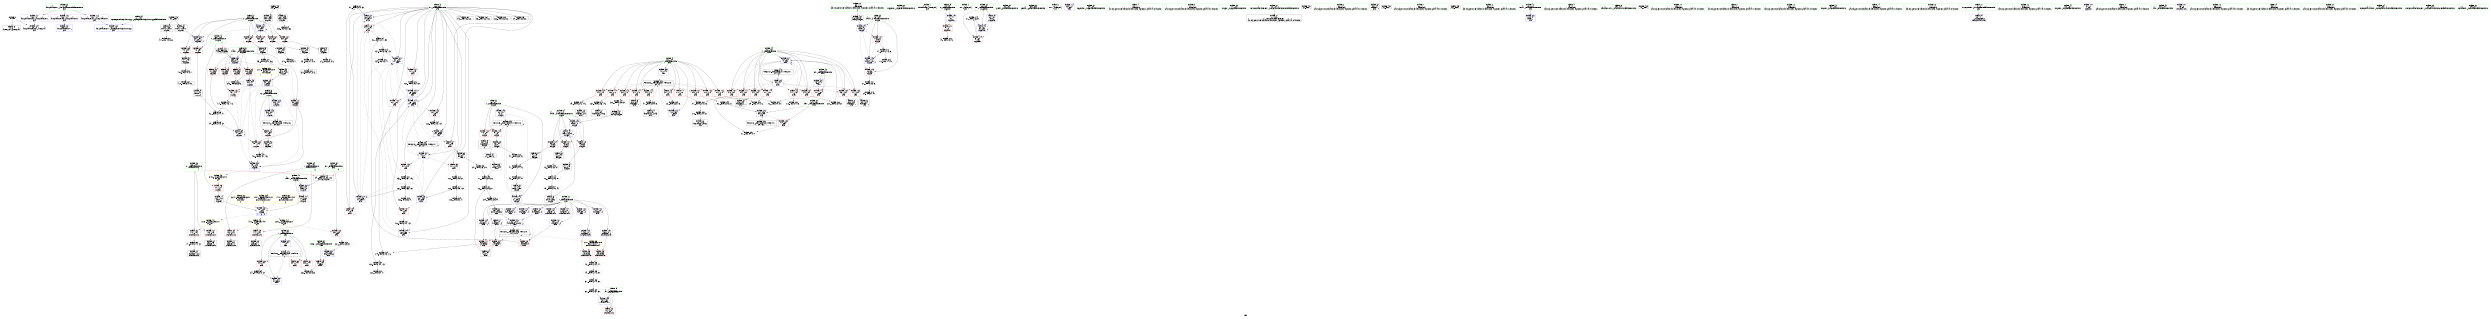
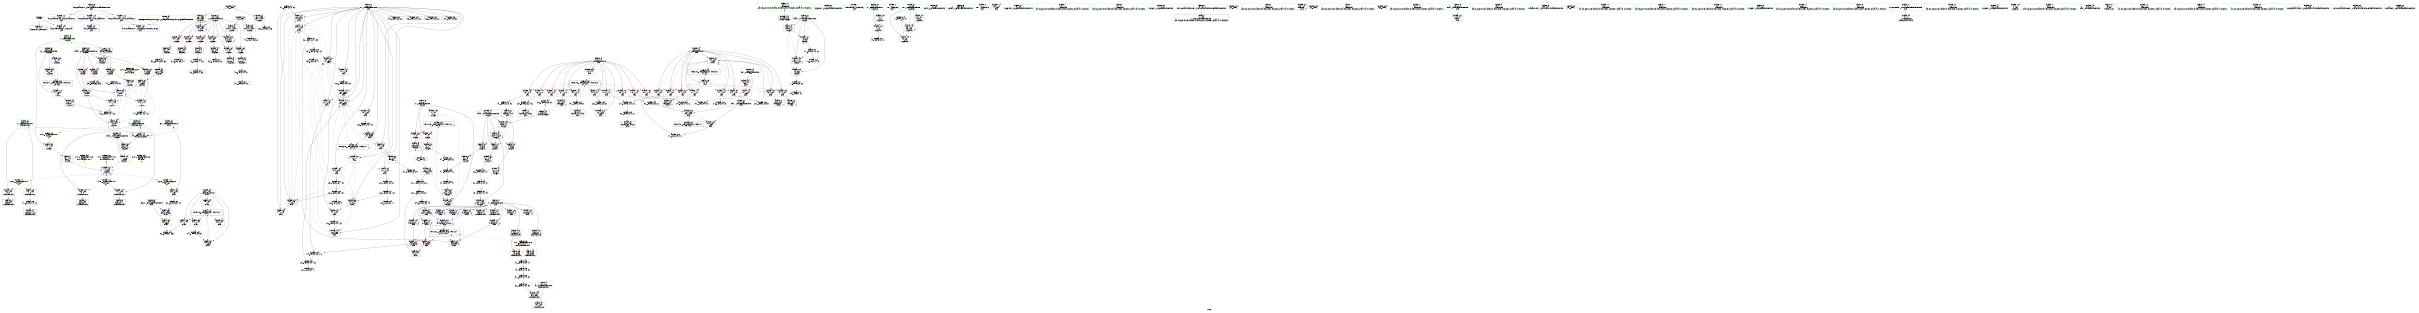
node "NodeID: 303": removed
